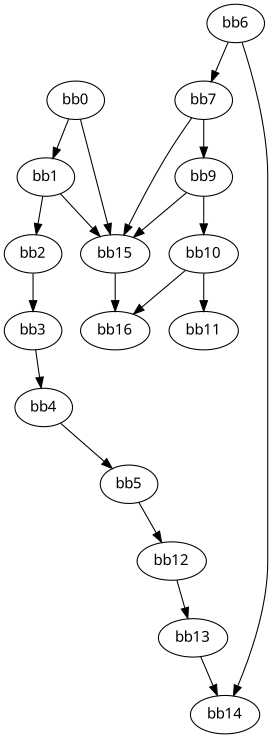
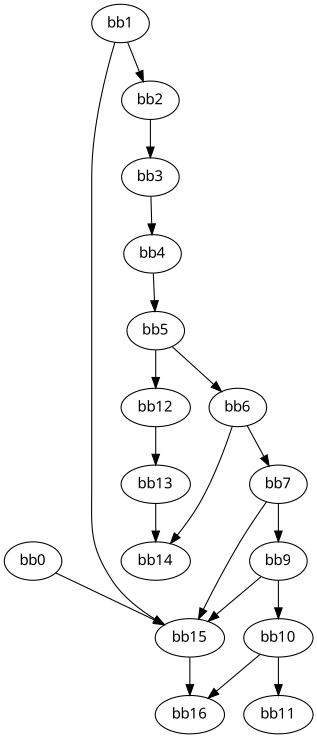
edge "bb0" -> "bb1": removed
edge "bb5" -> "bb6": added
